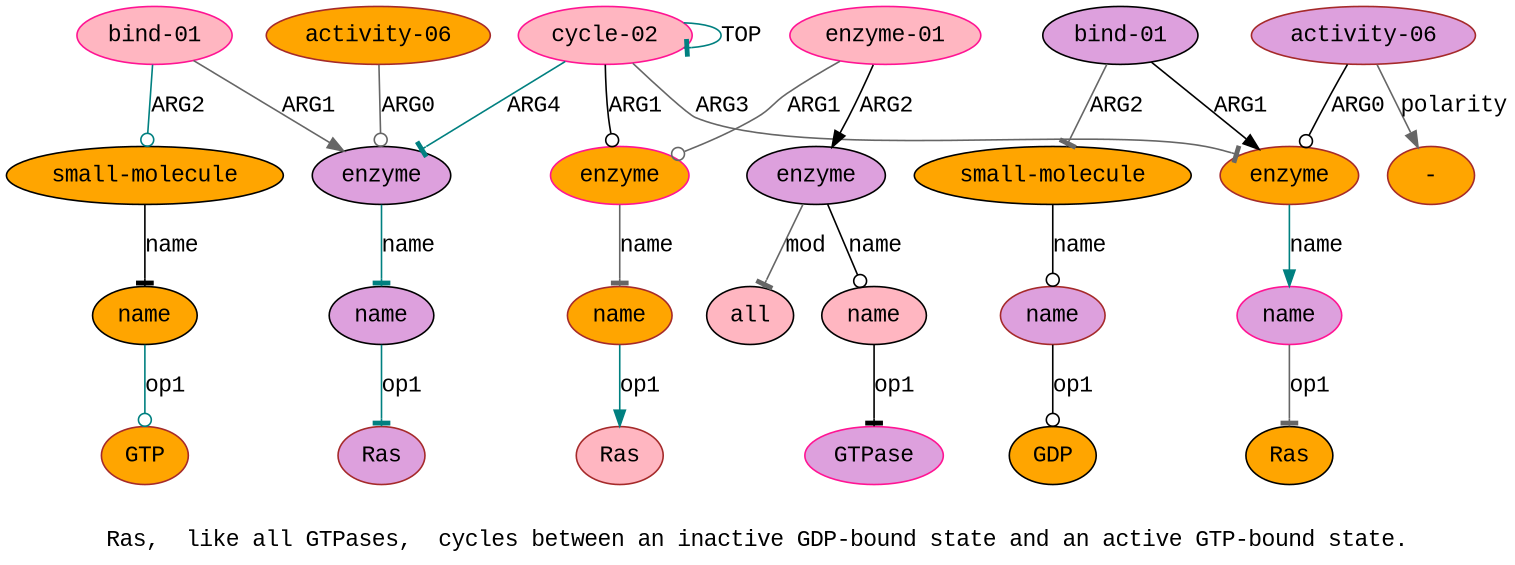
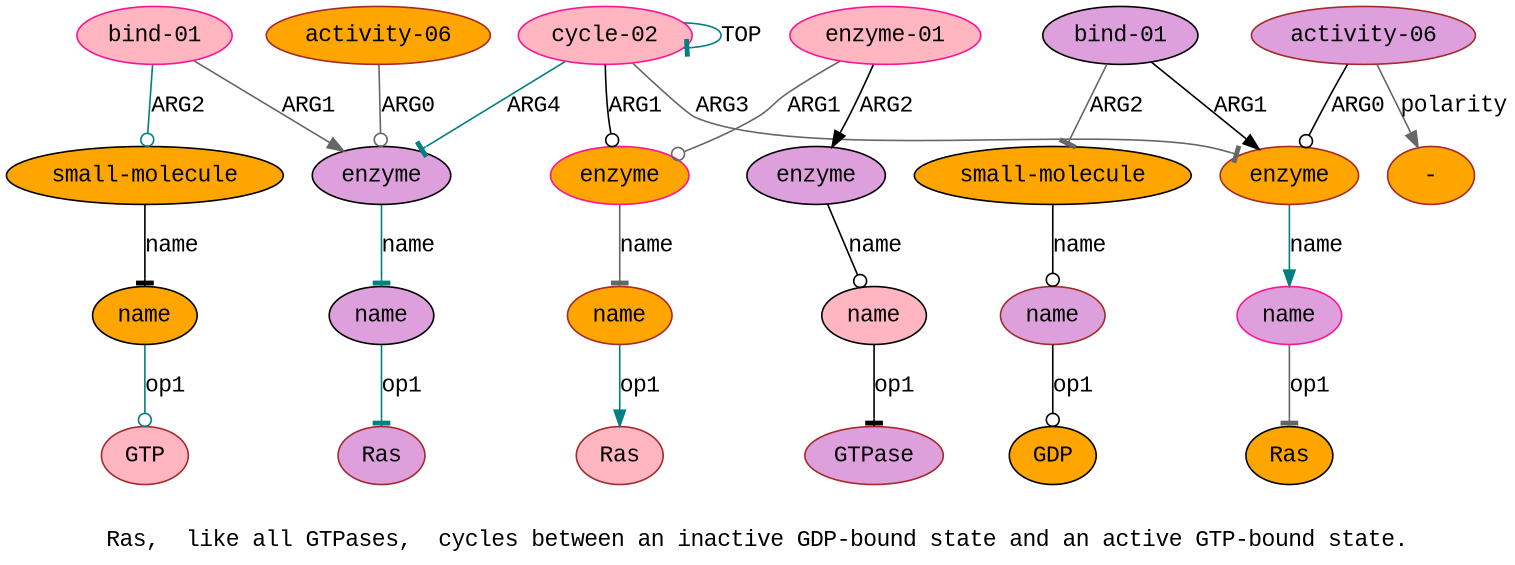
node "all": removed
node "GTP": fillcolor orange -> lightpink
node "GTPase": color deeppink -> brown
